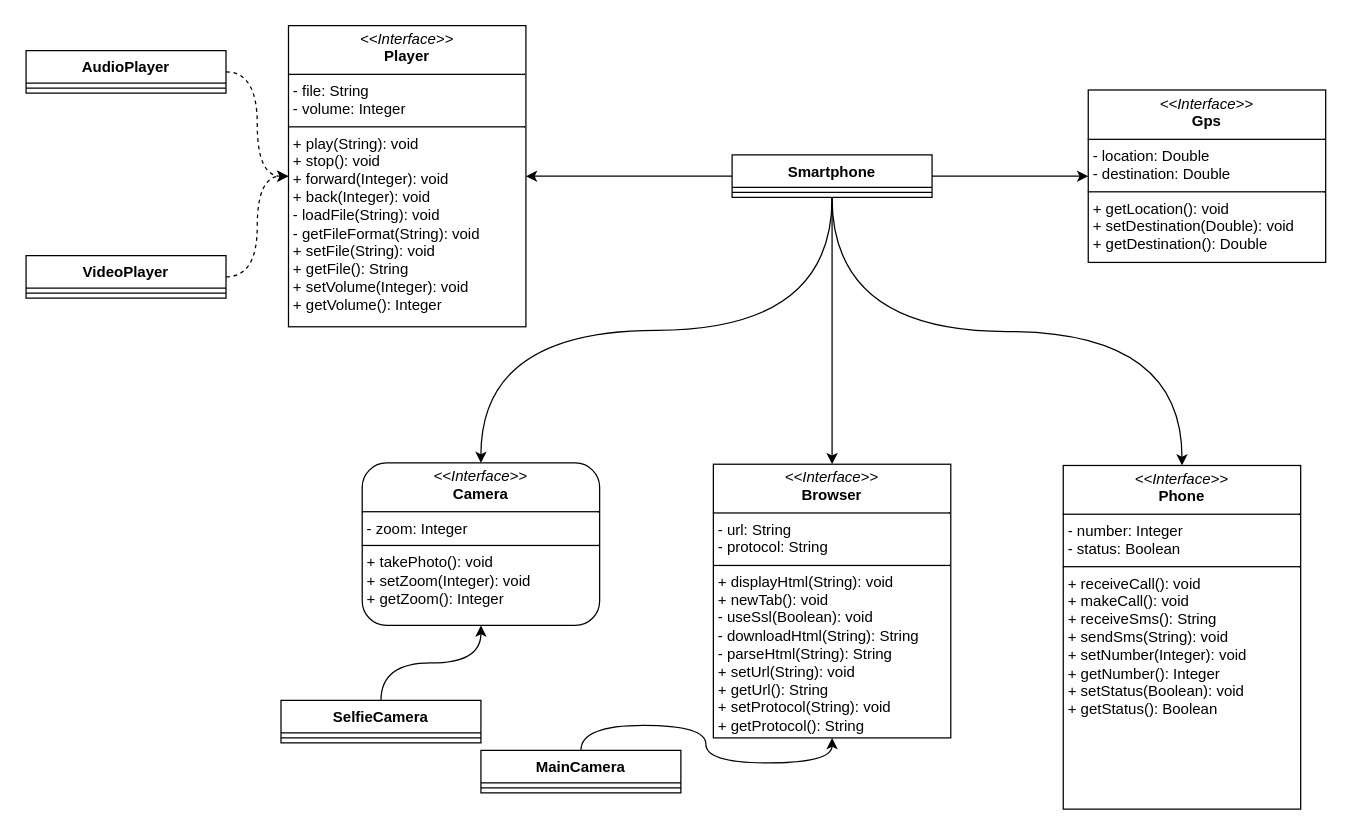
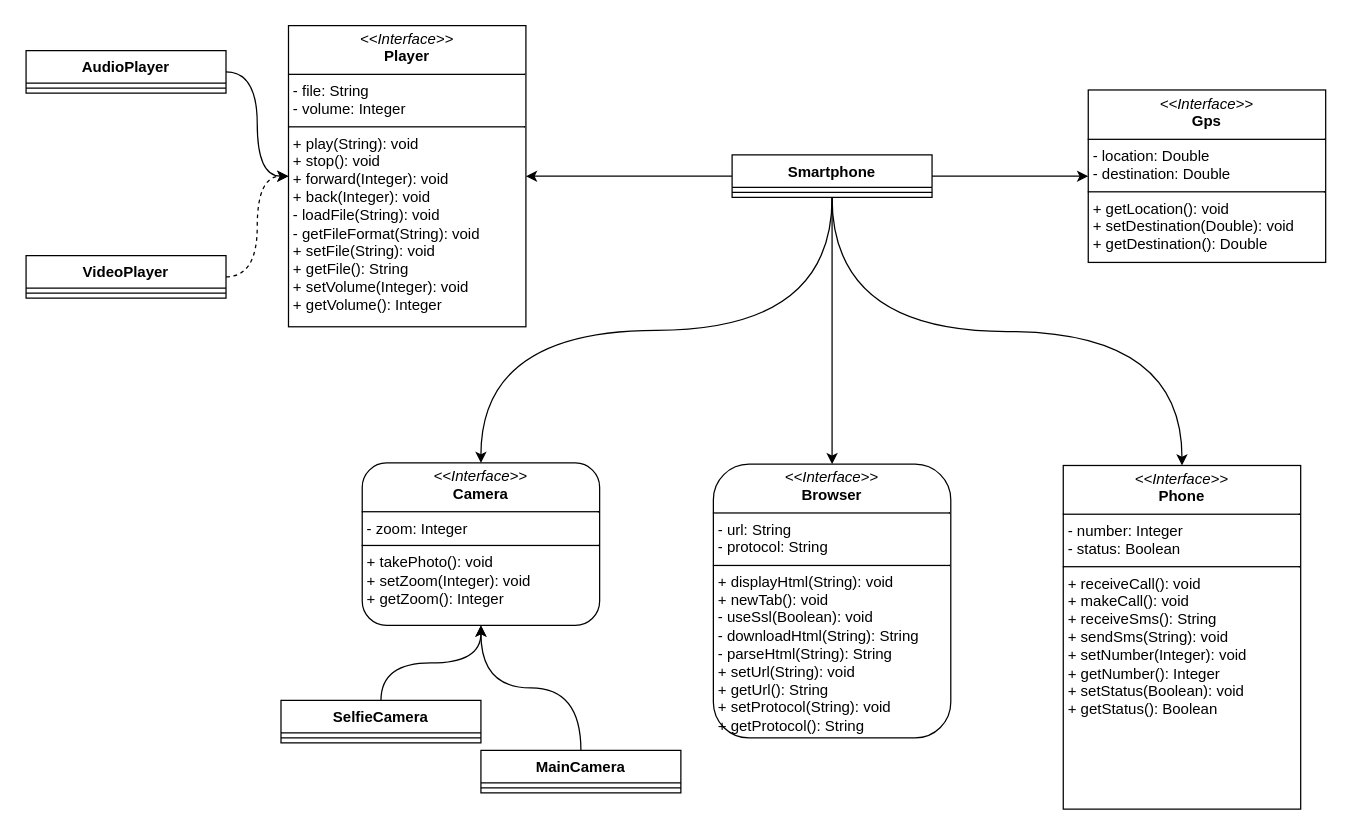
edge "AudioPlayer" -> "<<Interface>> Player - file: String - volume: Integer + play(String): void + stop(): void + forward(Integer): void + back(Integer): void - loadFile(String): void - getFileFormat(String): void + setFile(String): void + getFile(): String + setVolume(Integer): void + getVolume(): Integer": style dashed -> solid
node "<<Interface>> Browser - url: String - protocol: String + displayHtml(String): void + newTab(): void - useSsl(Boolean): void - downloadHtml(String): String - parseHtml(String): String + setUrl(String): void + getUrl(): String + setProtocol(String): void + getProtocol(): String": shape rectangle -> rounded rectangle
edge "MainCamera" -> "<<Interface>> Browser - url: String - protocol: String + displayHtml(String): void + newTab(): void - useSsl(Boolean): void - downloadHtml(String): String - parseHtml(String): String + setUrl(String): void + getUrl(): String + setProtocol(String): void + getProtocol(): String": now "MainCamera" -> "<<Interface>> Camera - zoom: Integer + takePhoto(): void + setZoom(Integer): void + getZoom(): Integer"
